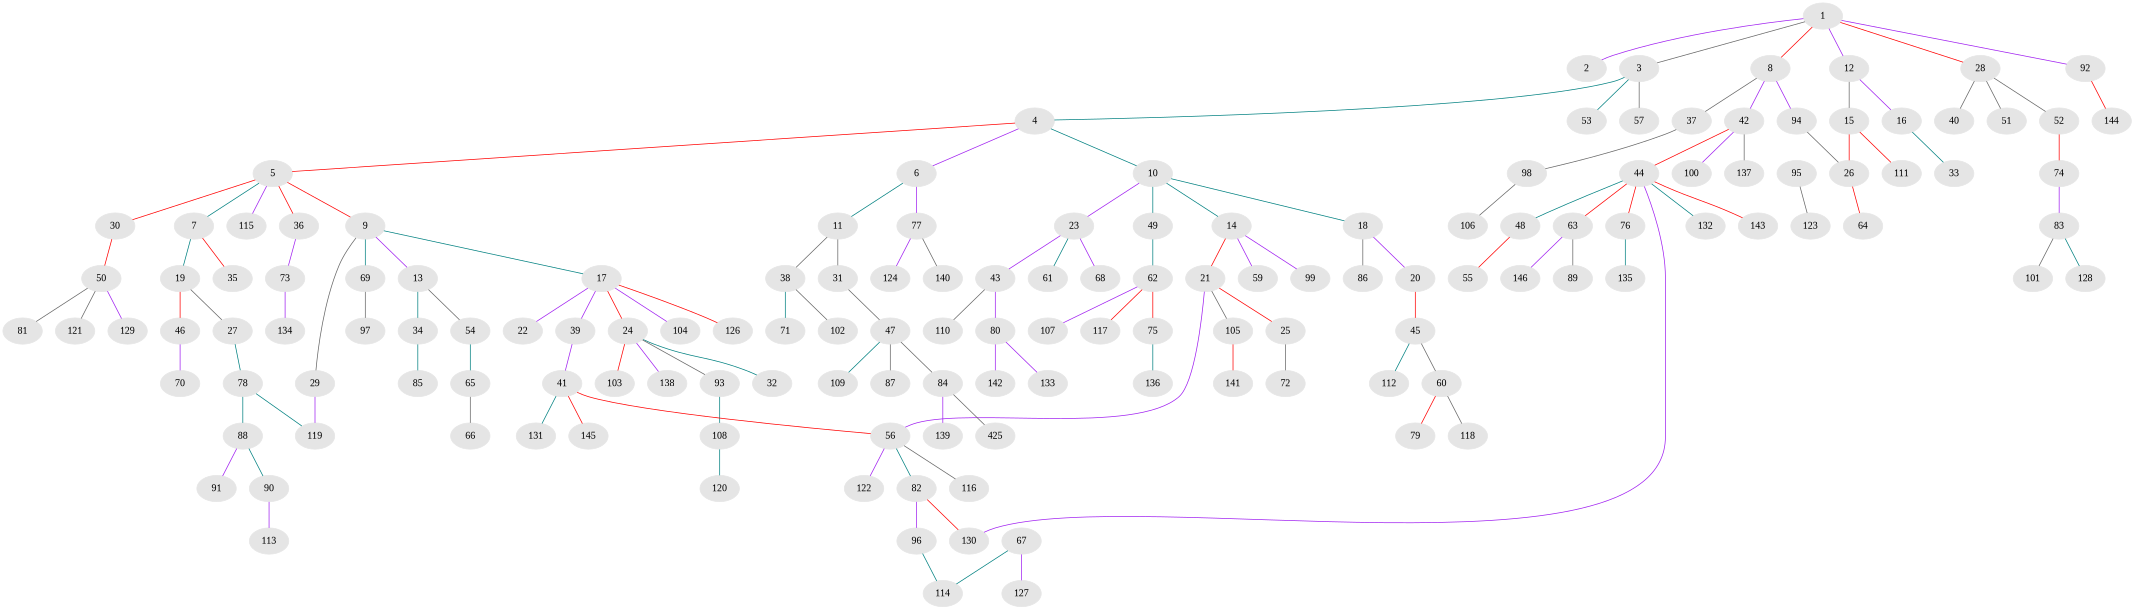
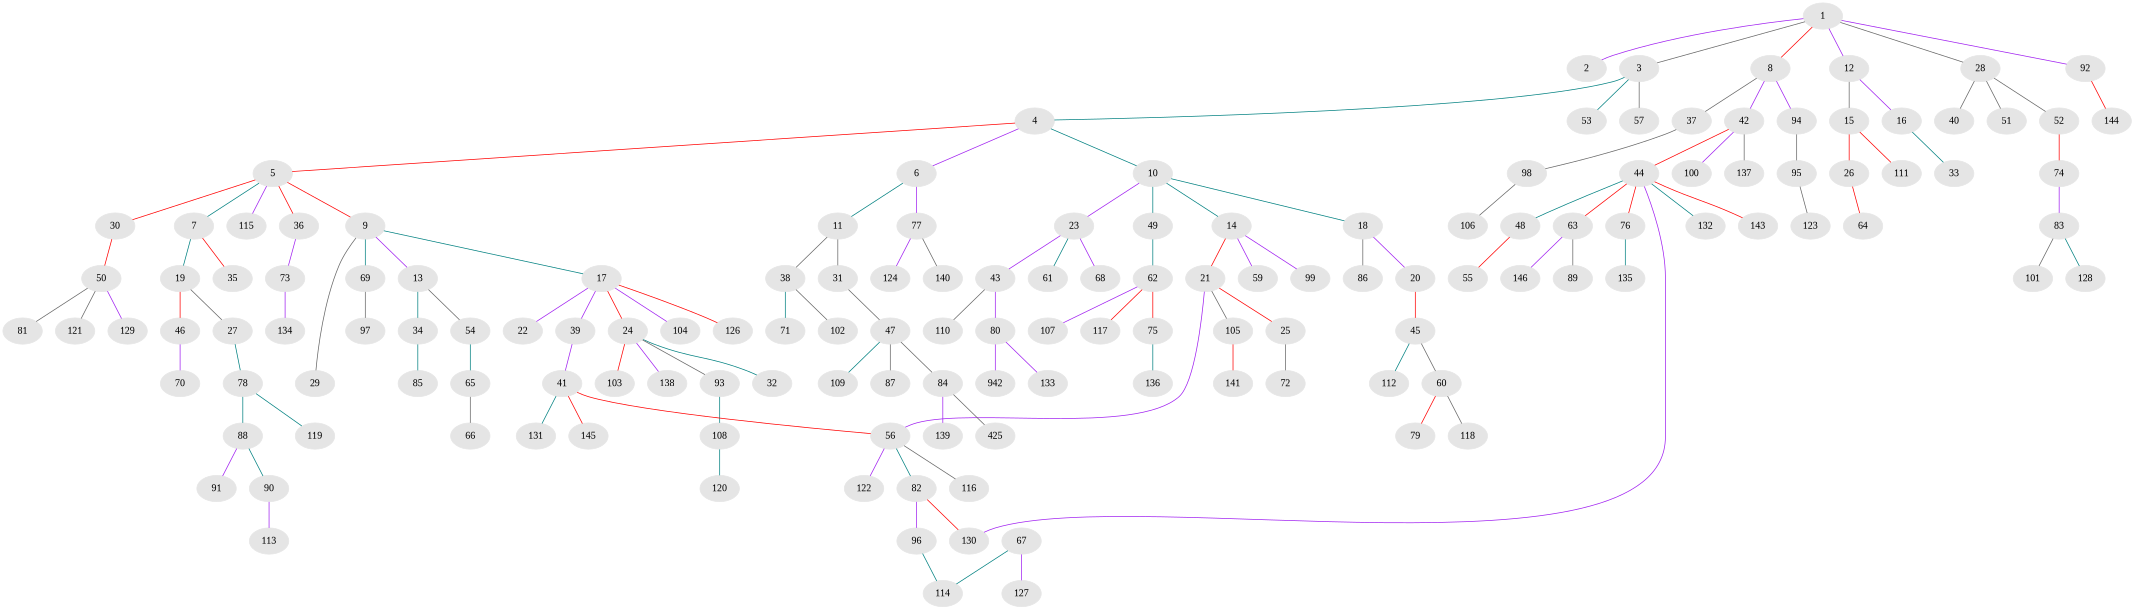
edge "1" -- "28": color red -> gray40
edge "94" -- "26": now "94" -- "95"
node "142": label "142" -> "942"
edge "29" -- "119": removed
